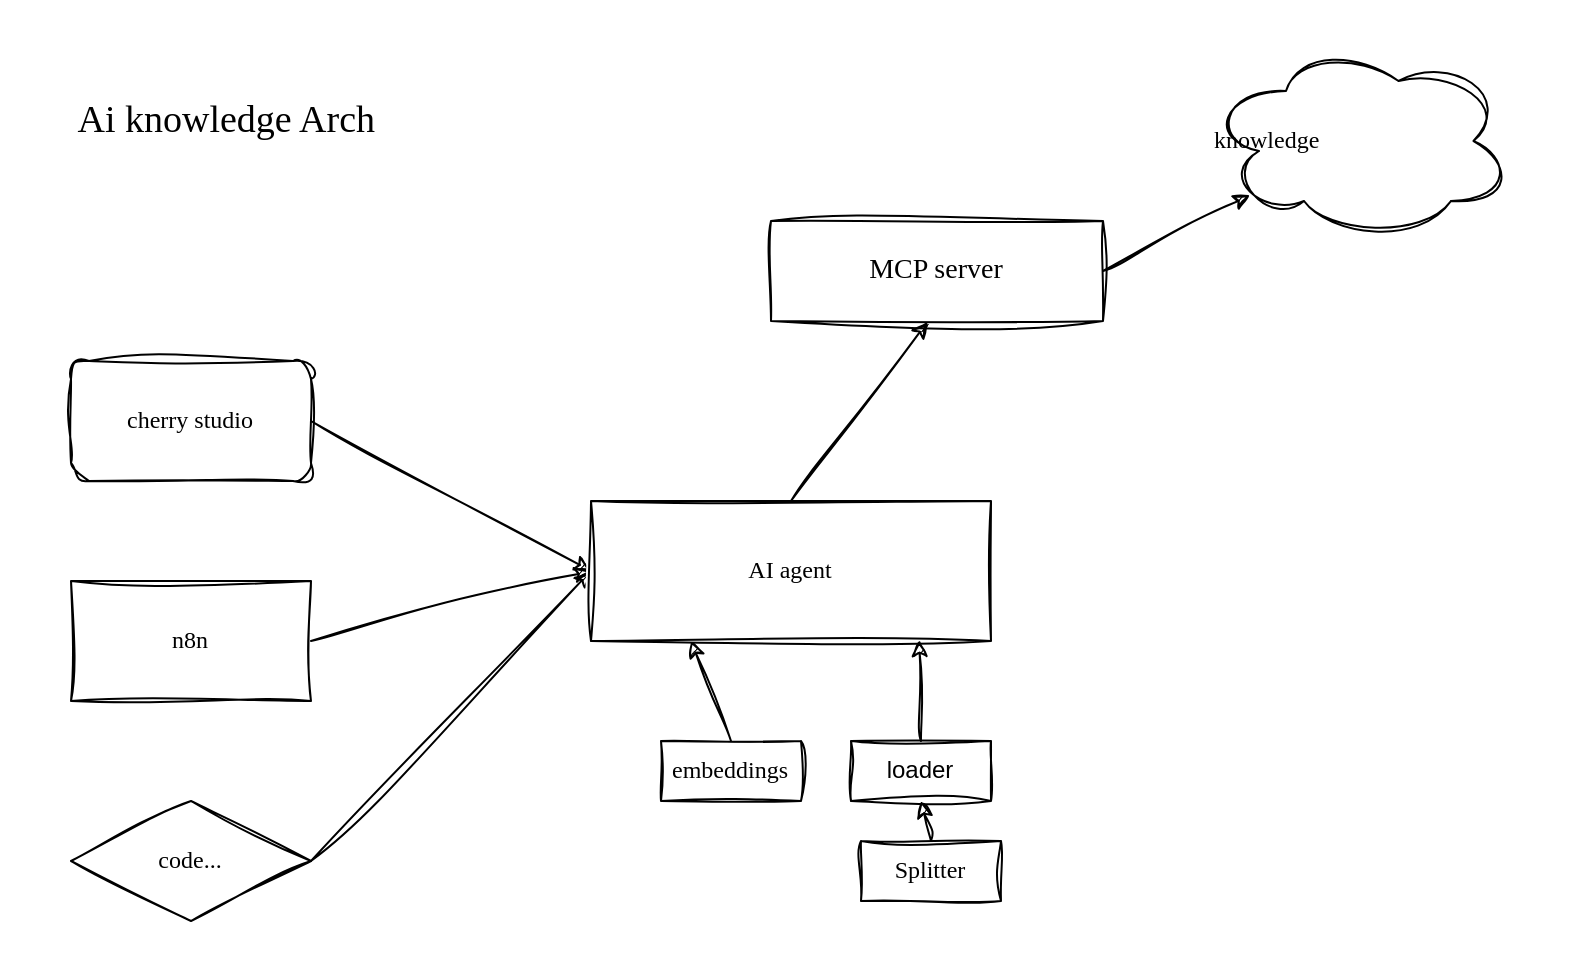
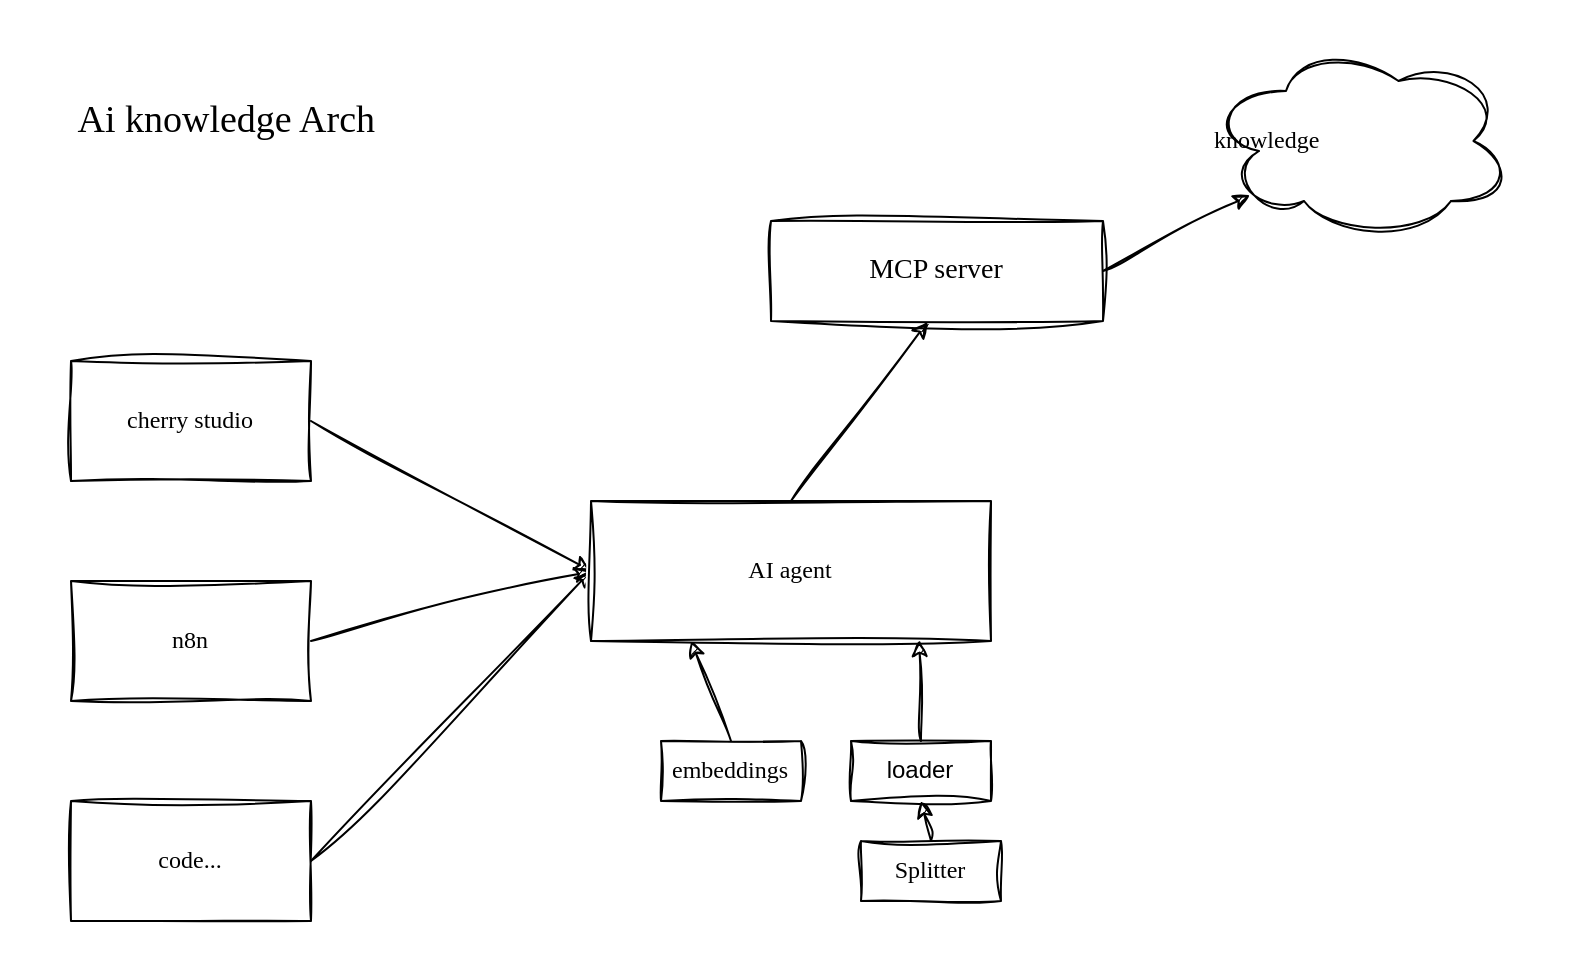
node "cherry studio": shape rounded rectangle -> rectangle
node "code...": shape diamond -> rectangle
